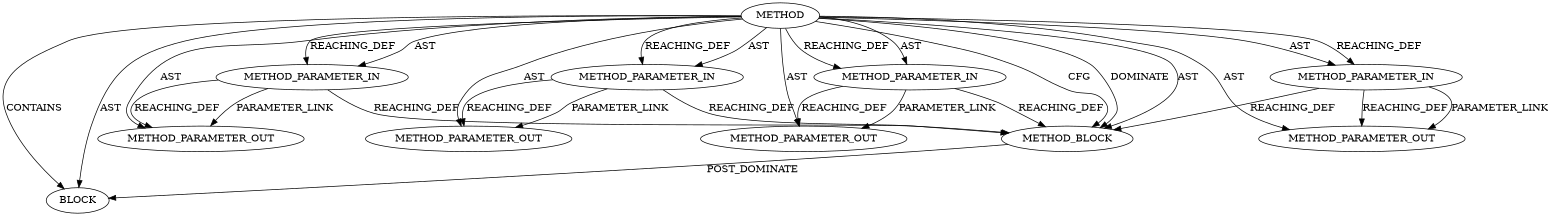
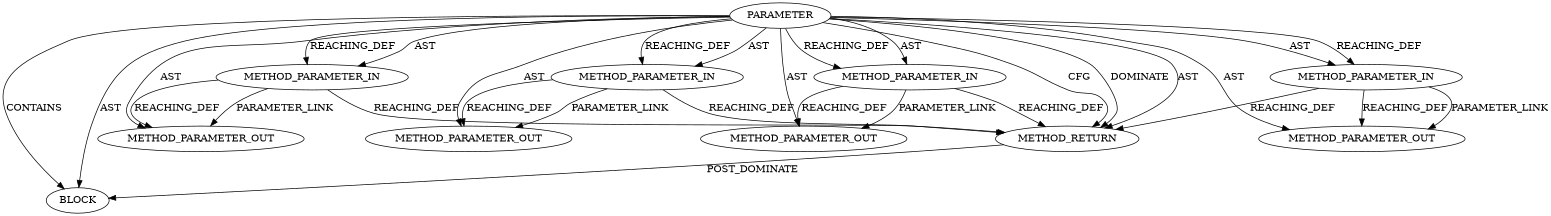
node "METHOD": label "METHOD" -> "PARAMETER"
node "METHOD_BLOCK": label "METHOD_BLOCK" -> "METHOD_RETURN"
